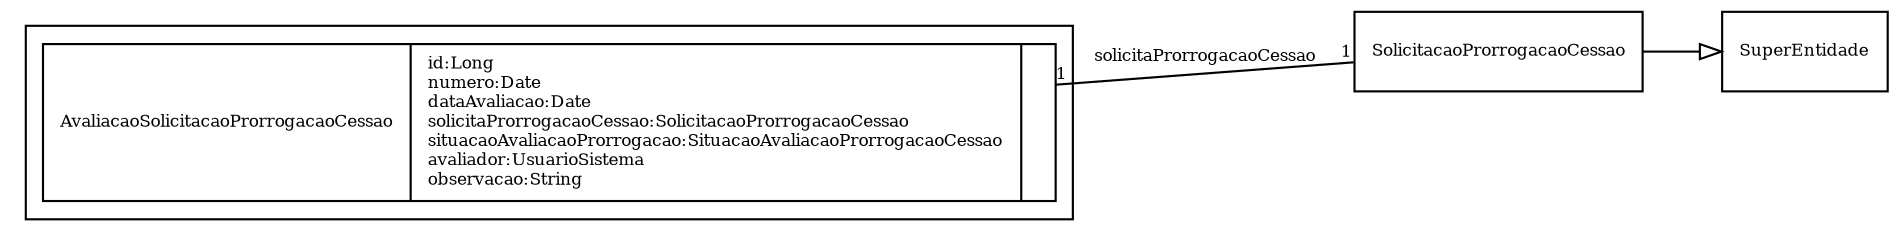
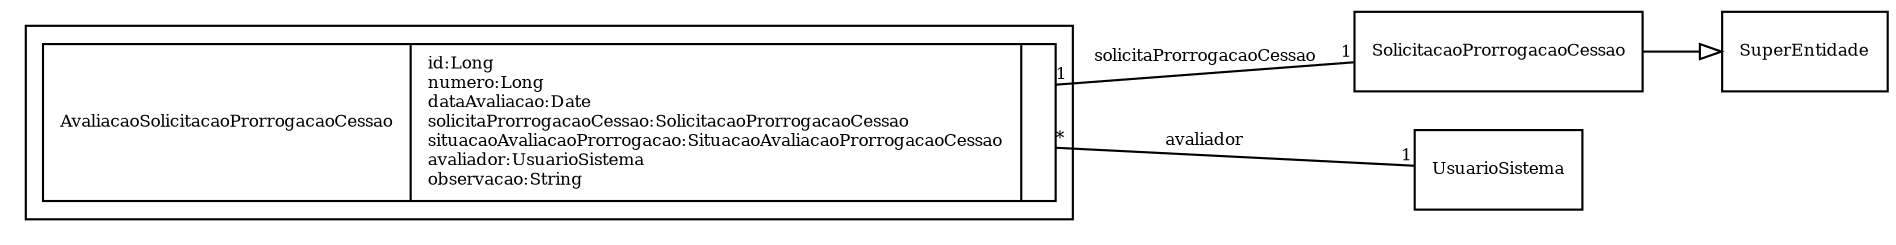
node "AvaliacaoSolicitacaoProrrogacaoCessao": text "numero:Date" -> "numero:Long"
node "UsuarioSistema": added
